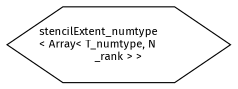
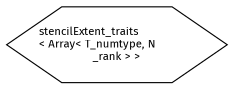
node "stencilExtent_numtype < Array< T_numtype, N _rank > >": label "stencilExtent_numtype < Array< T_numtype, N _rank > >" -> "stencilExtent_traits < Array< T_numtype, N _rank > >"
